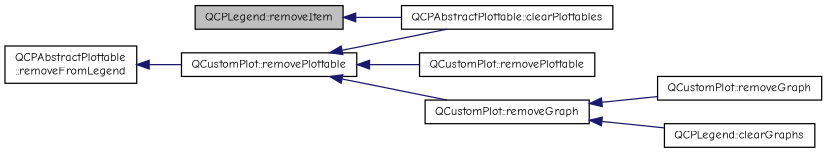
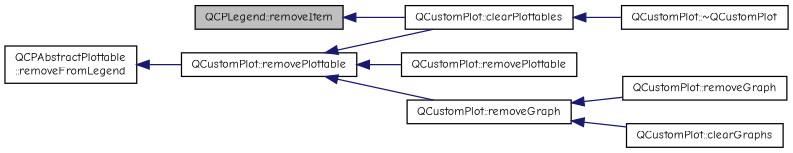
node "QCPAbstractPlottable::clearPlottables": label "QCPAbstractPlottable::clearPlottables" -> "QCustomPlot::clearPlottables"
node "QCustomPlot::~QCustomPlot": added
node "QCPLegend::clearGraphs": label "QCPLegend::clearGraphs" -> "QCustomPlot::clearGraphs"
